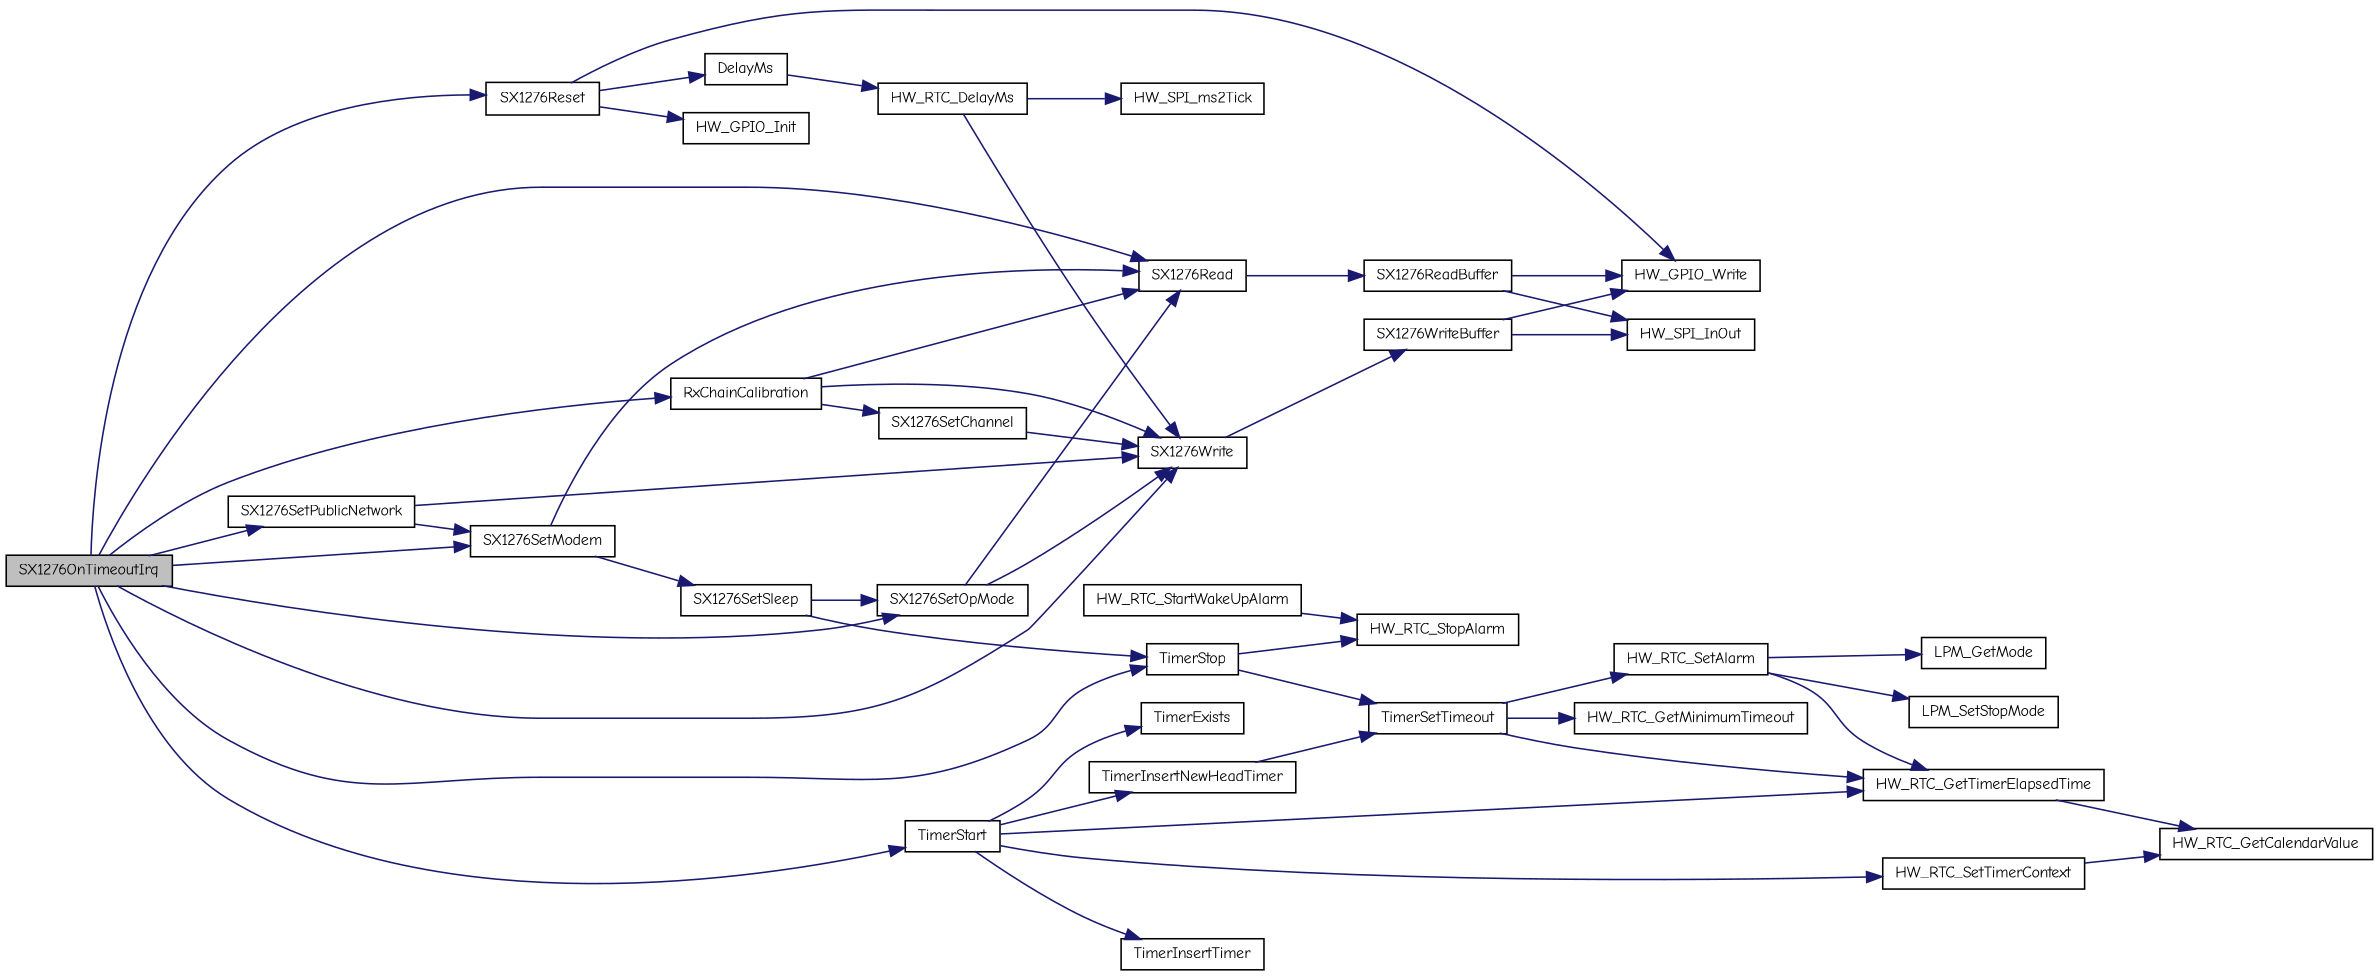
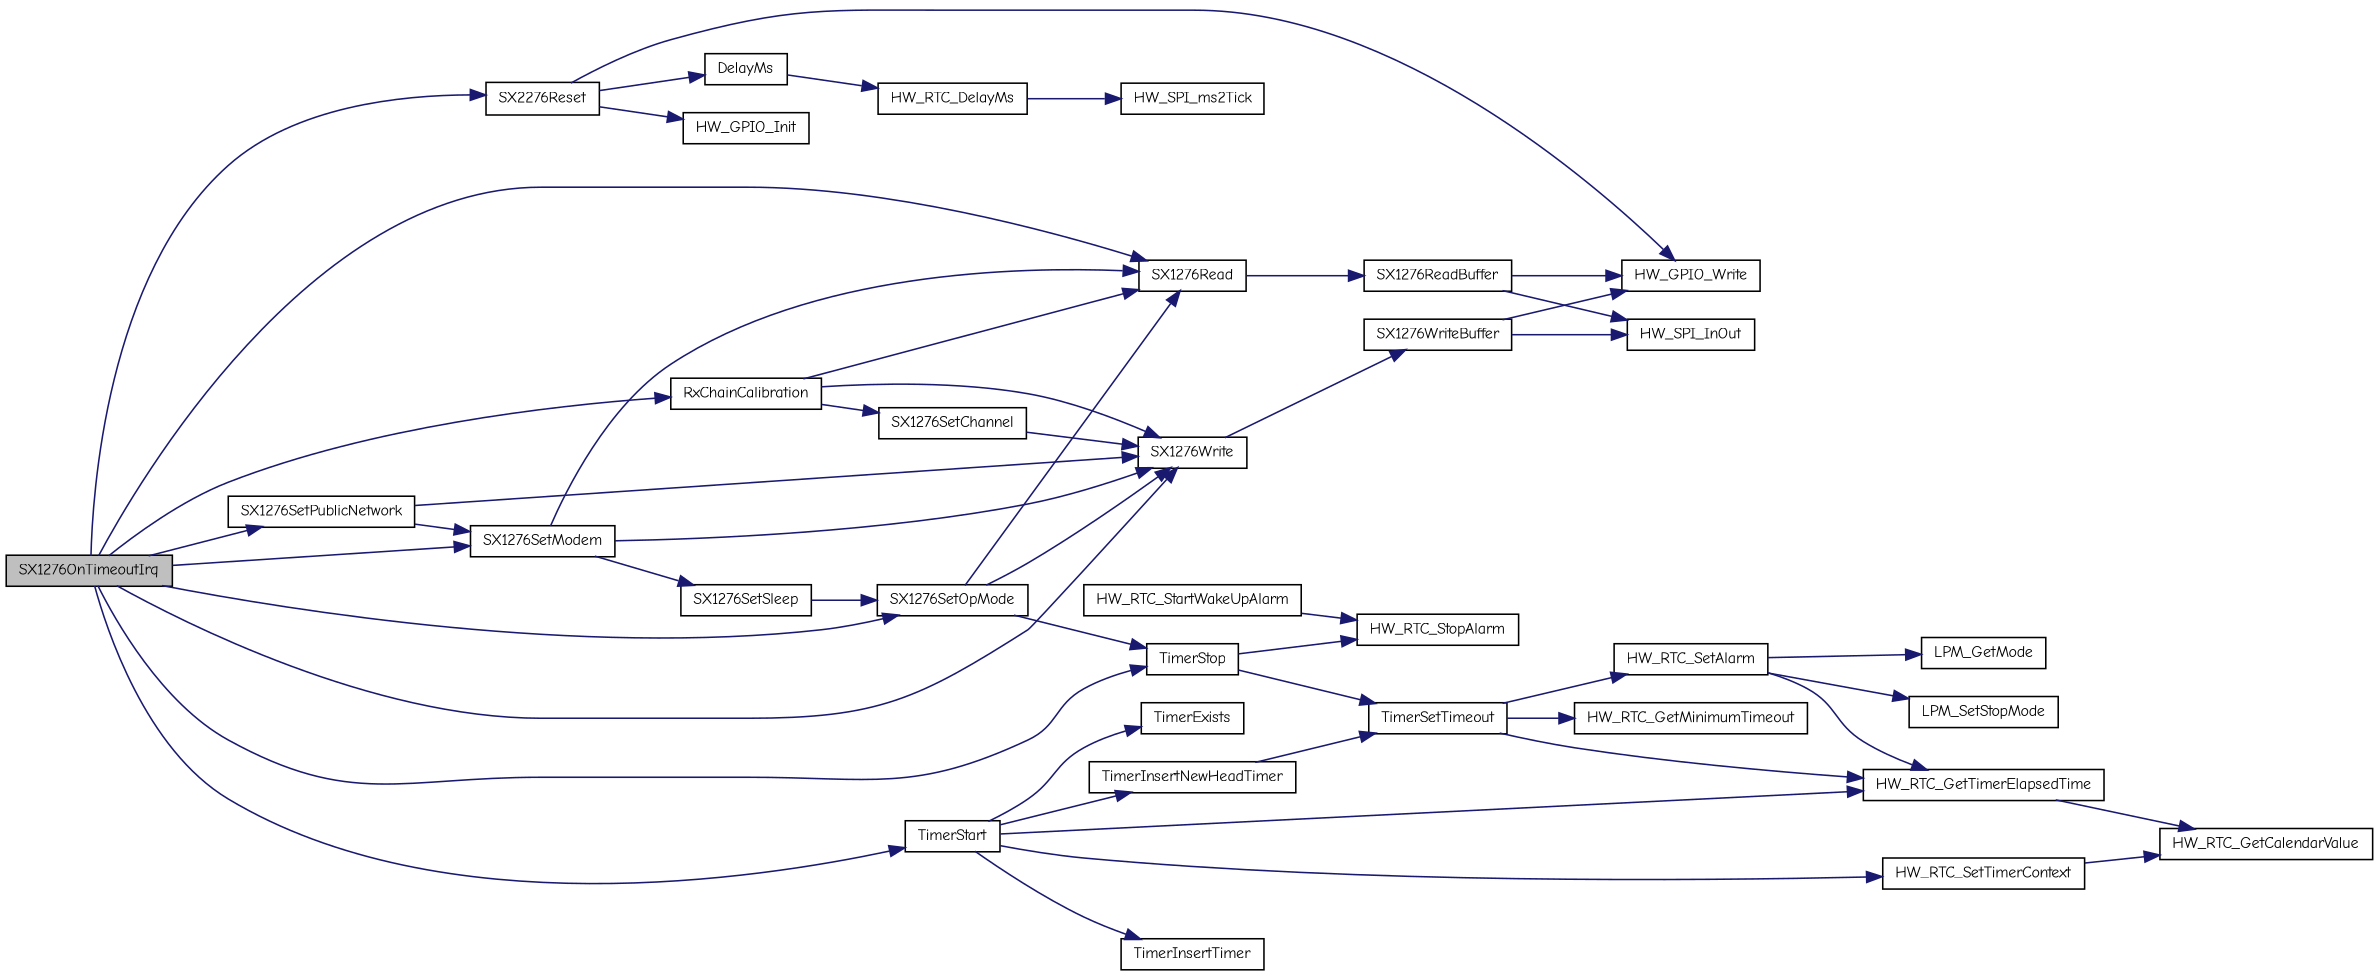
node "SX1276Reset": label "SX1276Reset" -> "SX2276Reset"
edge "HW_RTC_DelayMs" -> "SX1276Write": now "SX1276SetModem" -> "SX1276Write"
edge "SX1276SetSleep" -> "TimerStop": now "SX1276SetOpMode" -> "TimerStop"
